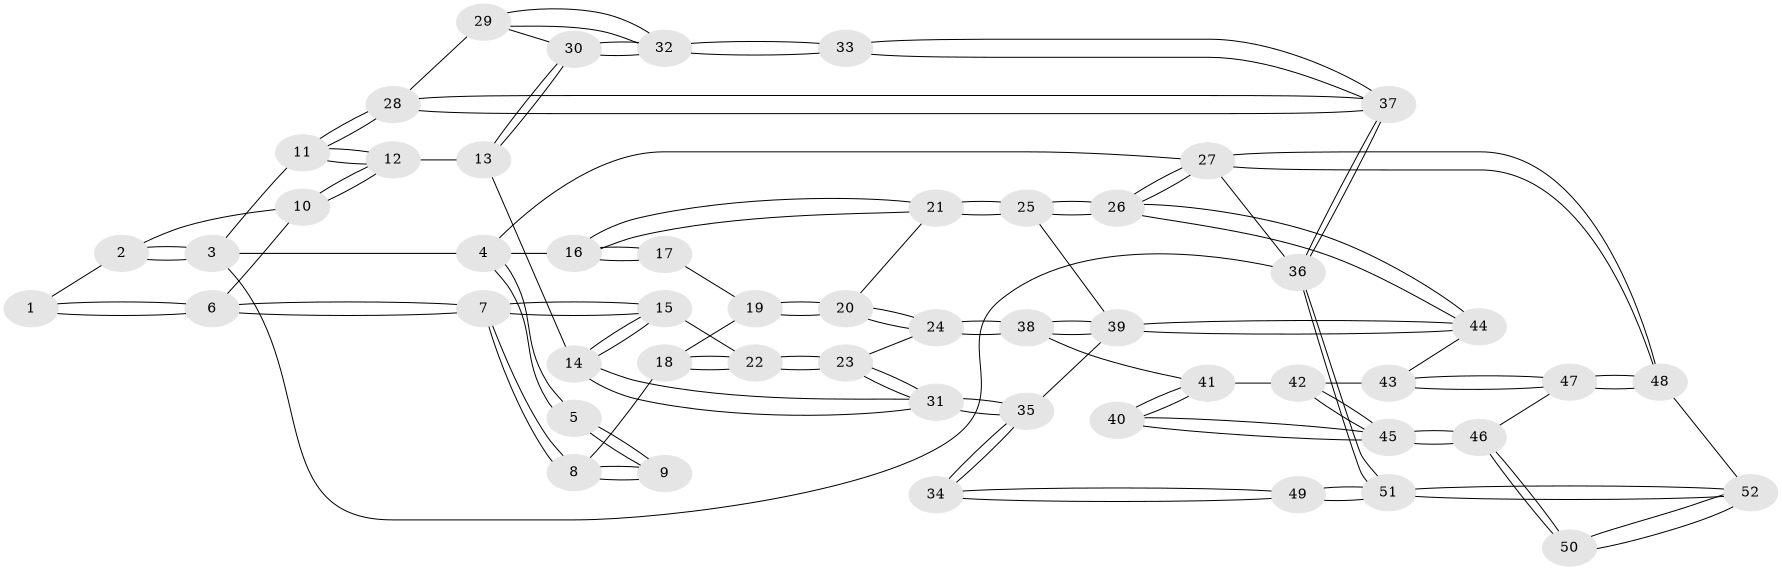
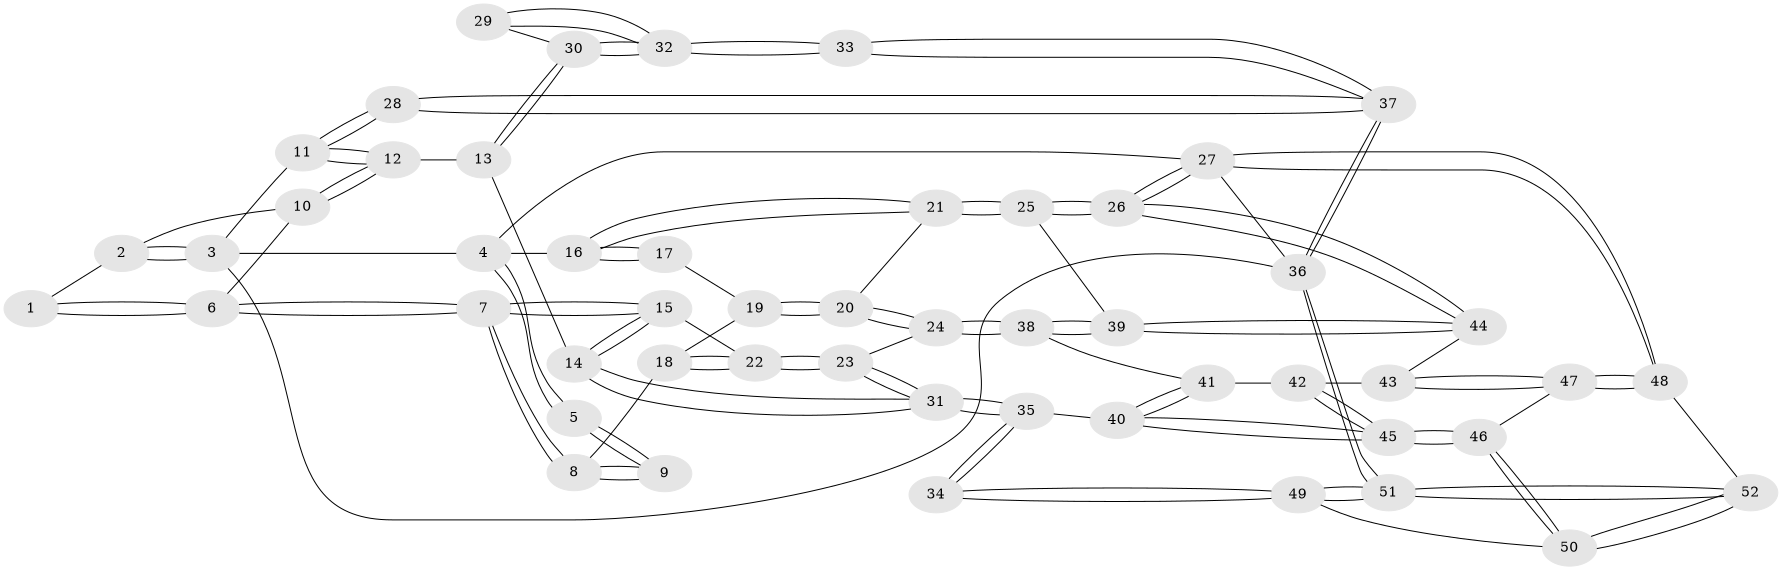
edge "29" -- "28": removed
edge "39" -- "35": now "40" -- "35"
edge "49" -- "50": added
